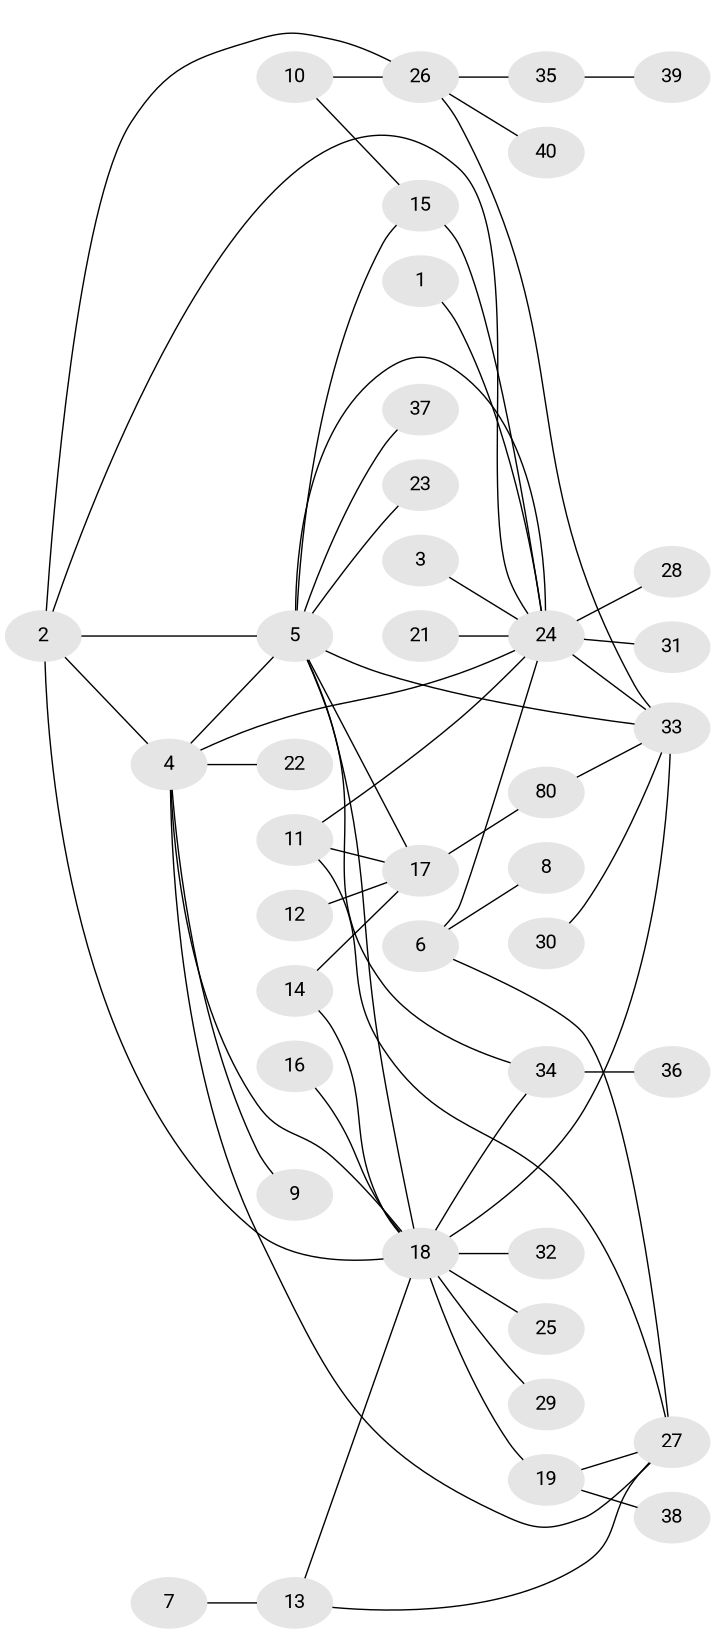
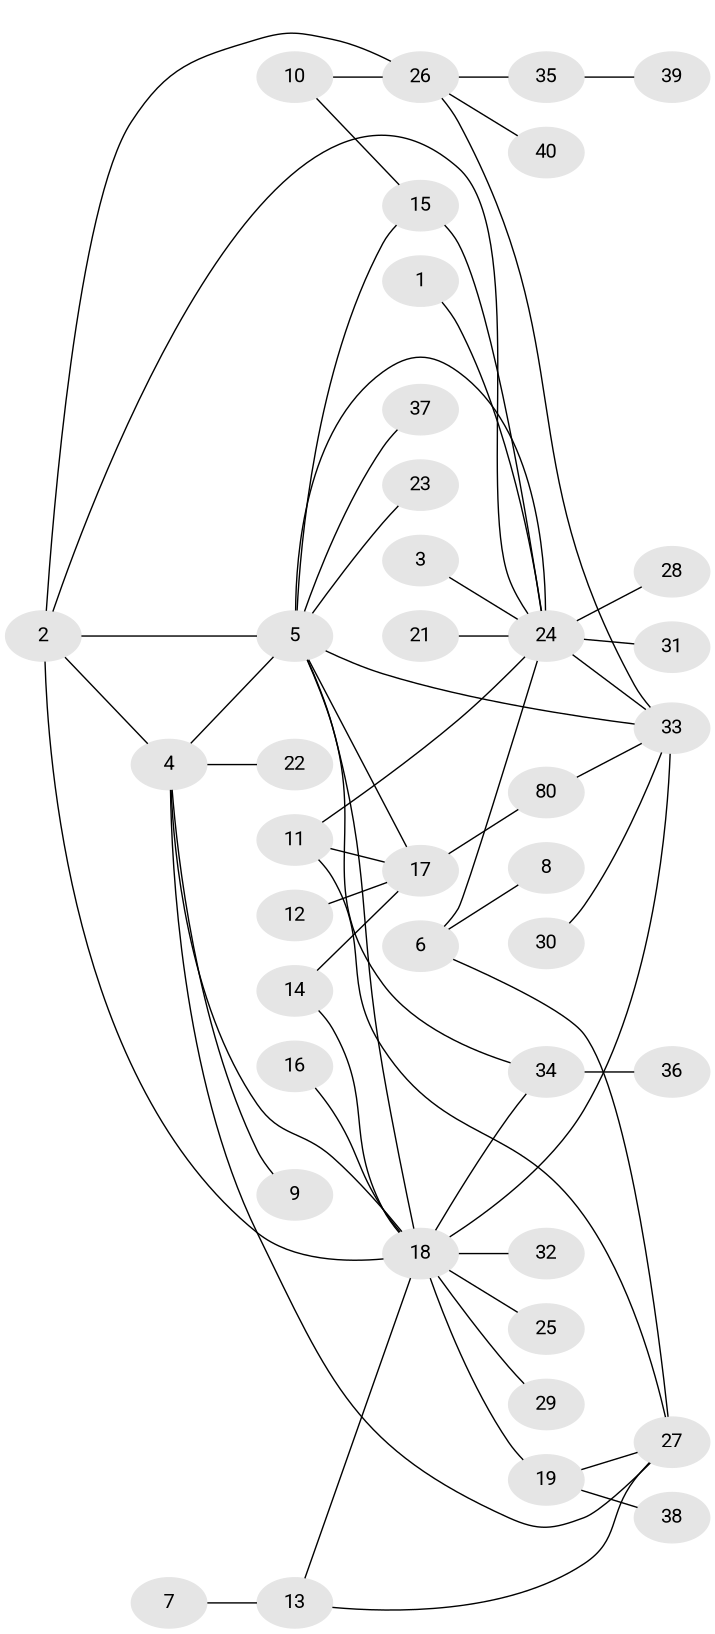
edge "24" -- "4": removed
